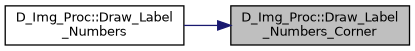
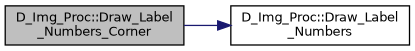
edge "D_Img_Proc::Draw_Label _Numbers" -> "D_Img_Proc::Draw_Label _Numbers_Corner": reversed
